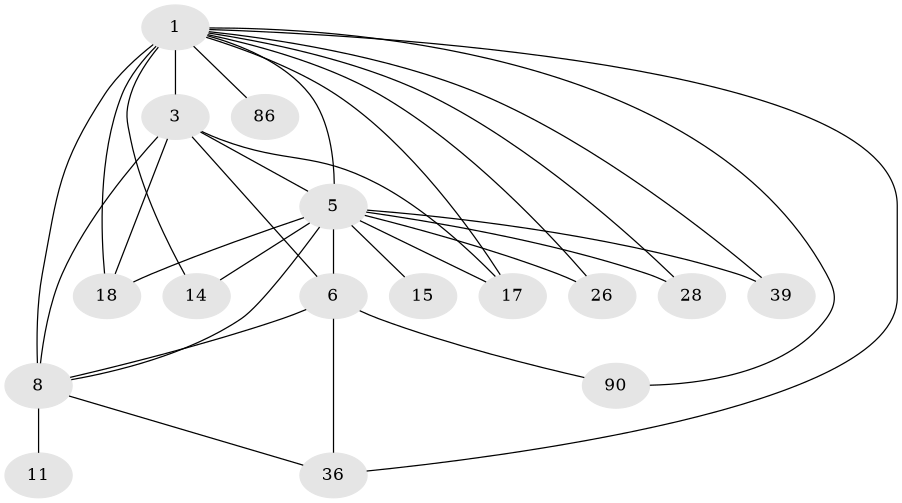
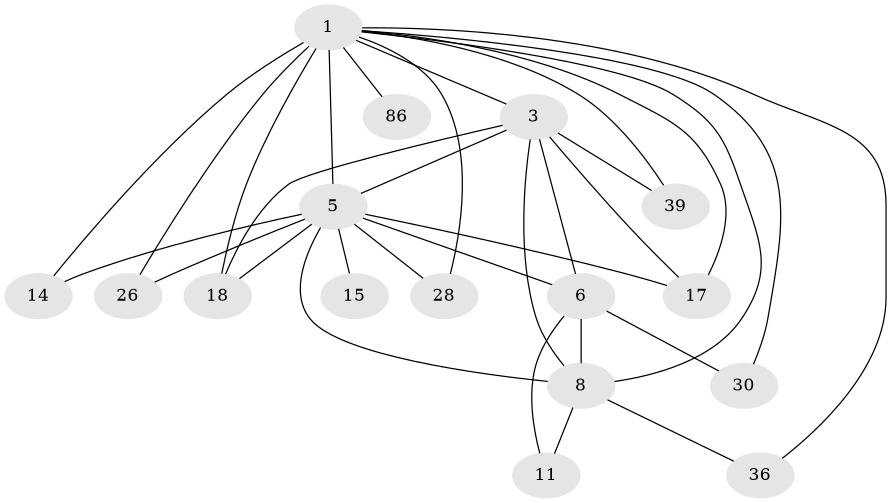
edge "5" -- "39": now "3" -- "39"
edge "6" -- "36": now "6" -- "11"
node "90": label "90" -> "30"
